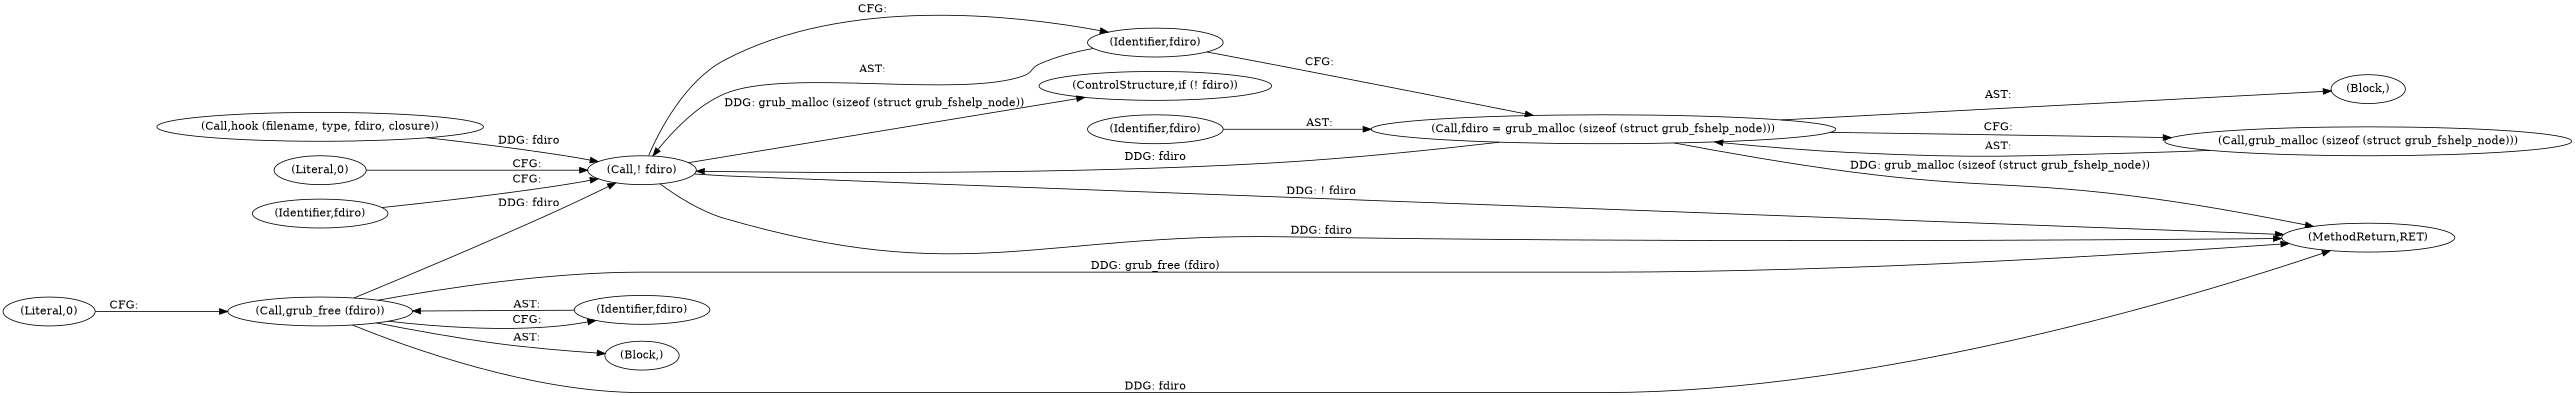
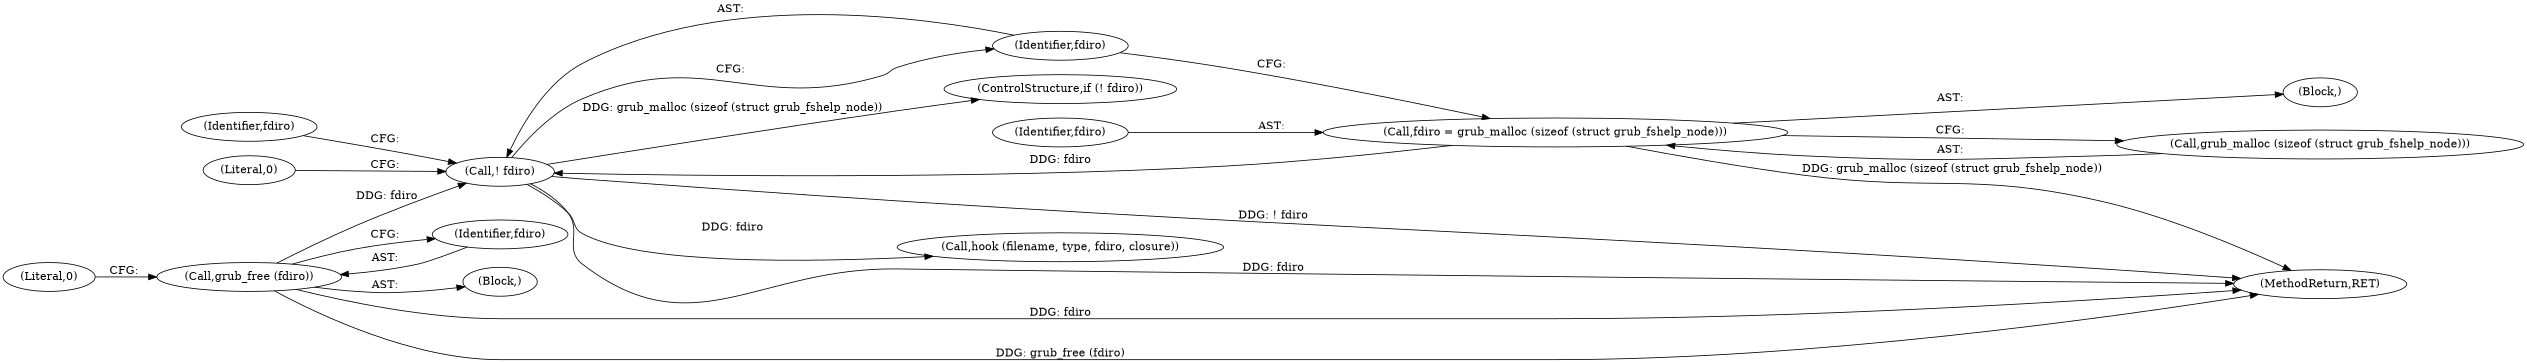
edge "(Call,hook (filename, type, fdiro, closure))" -> "(Call,! fdiro)": reversed
